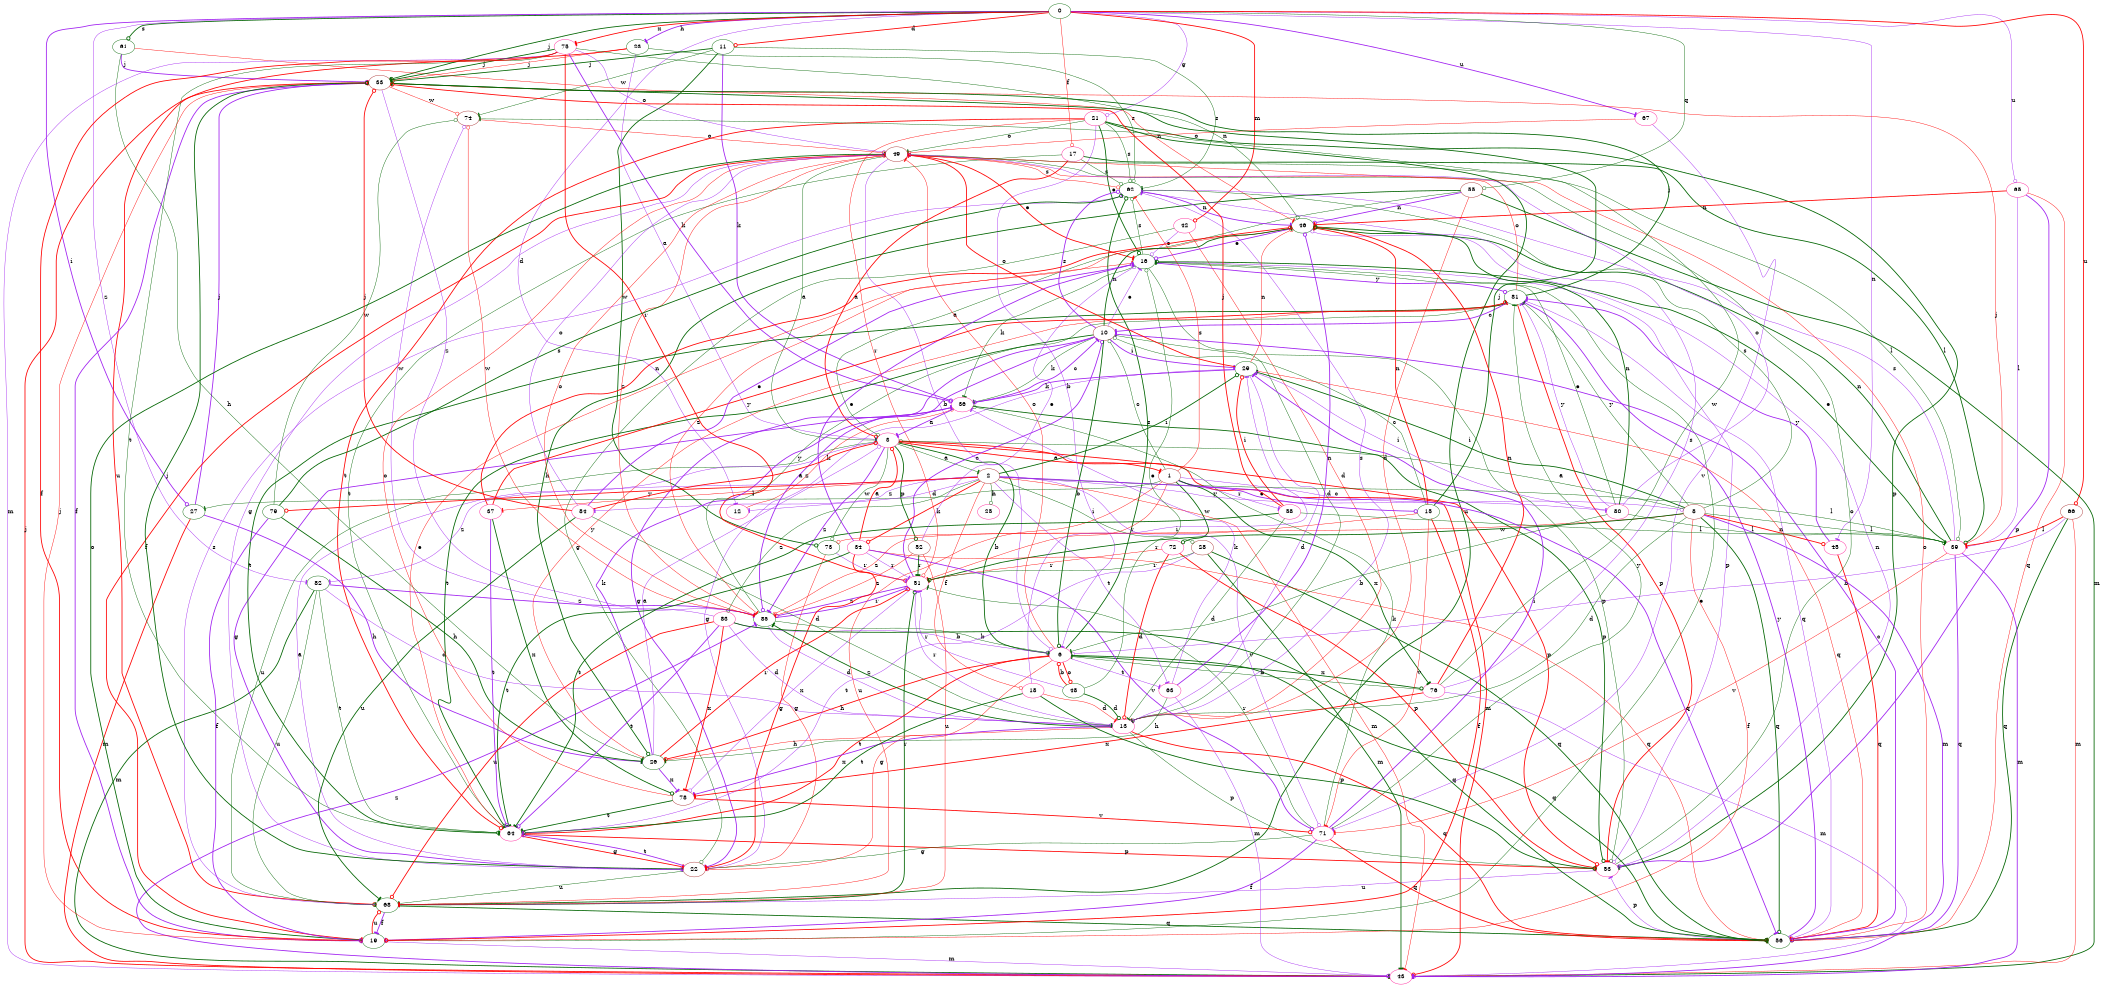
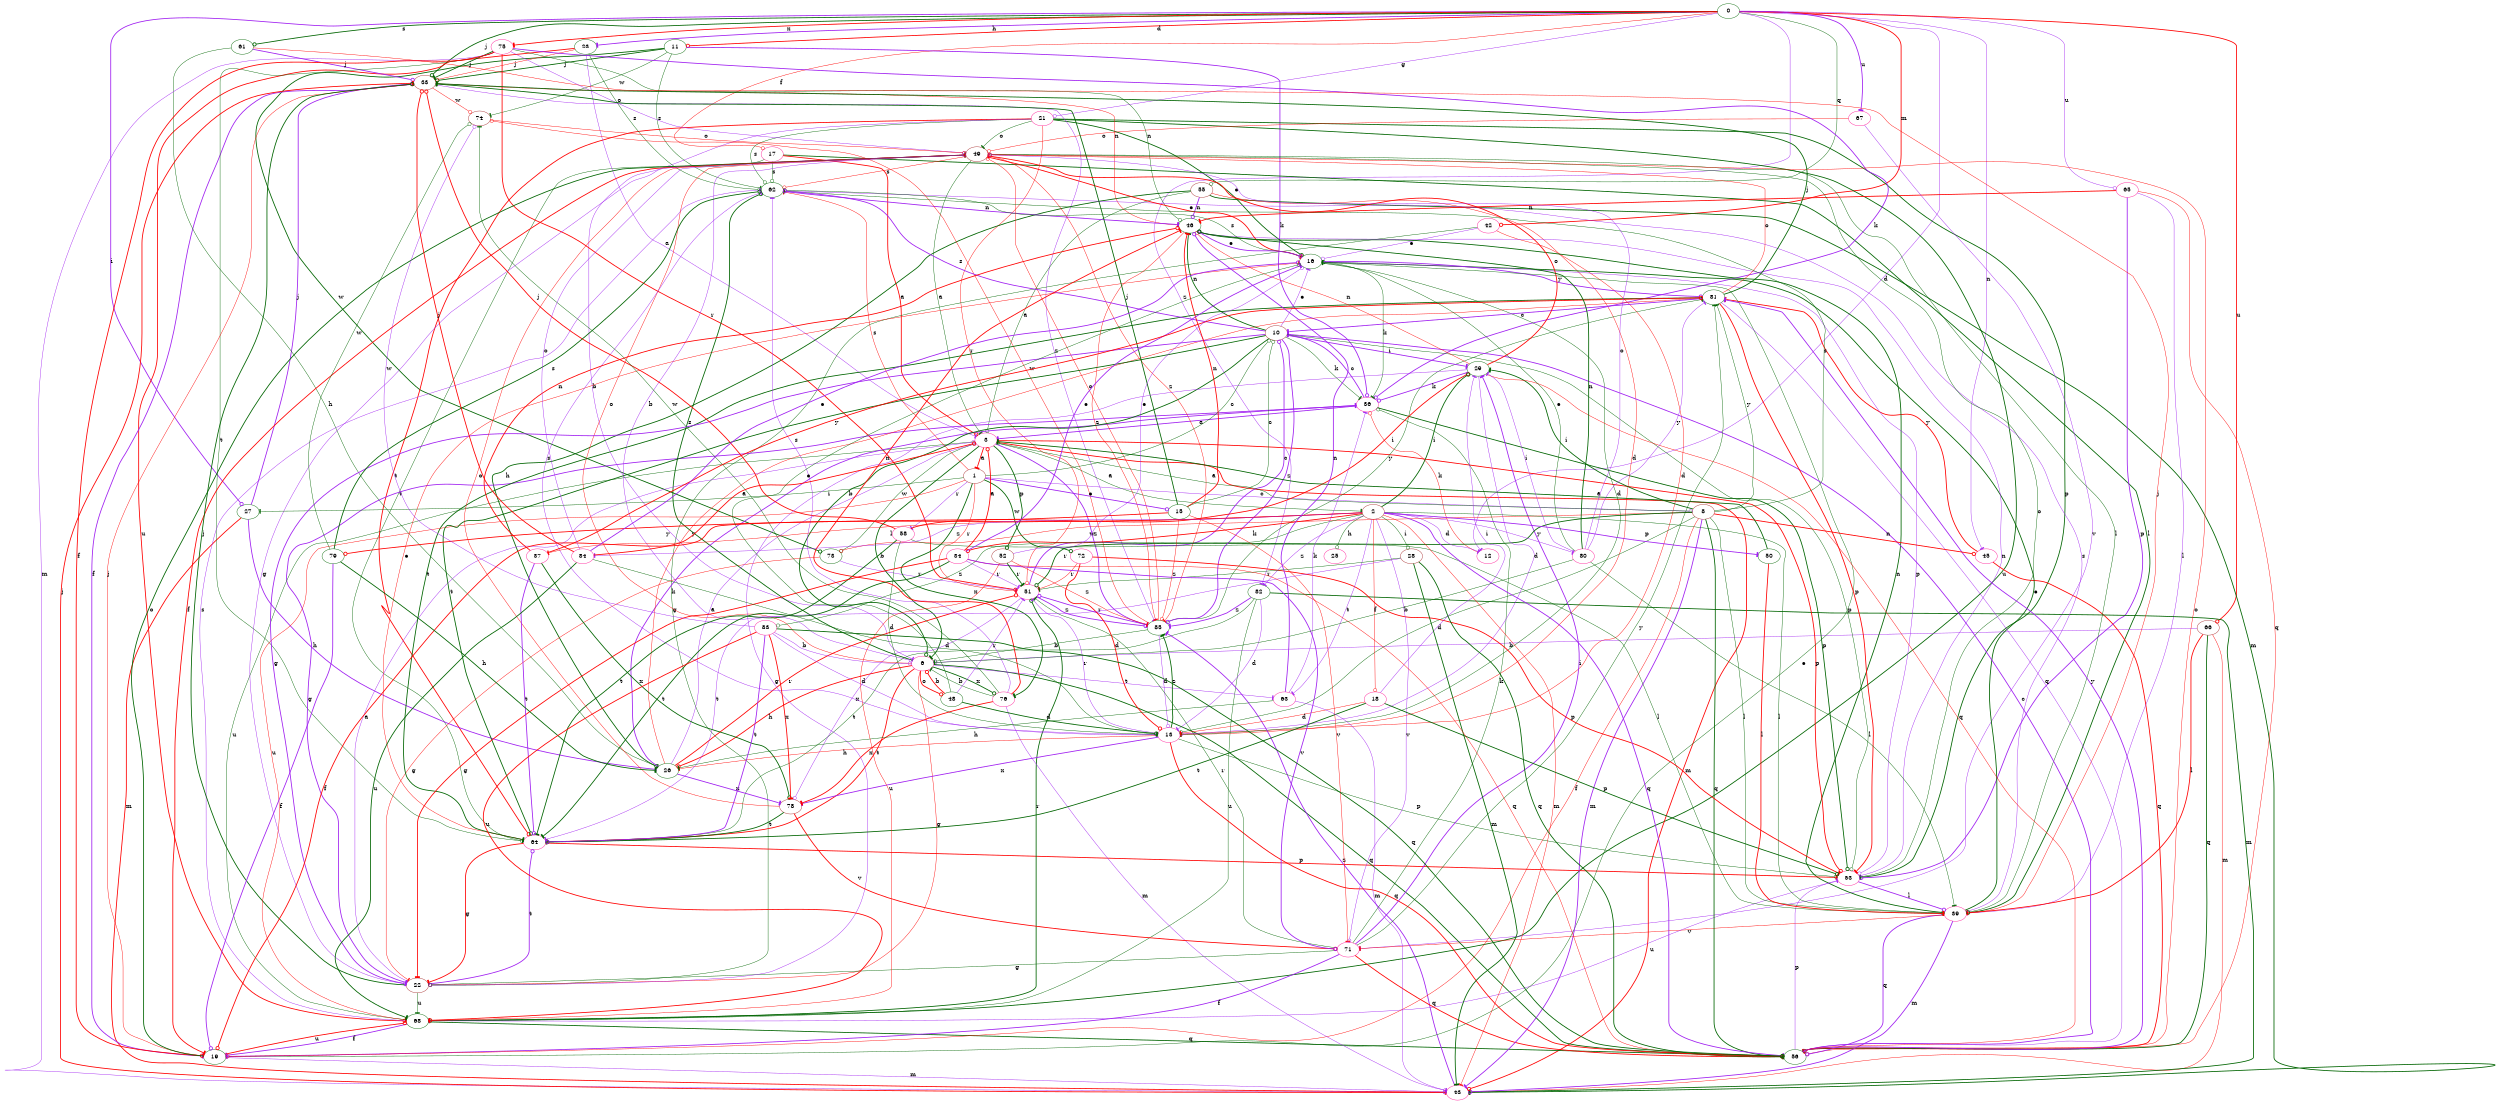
edge "45" -> "81": color purple -> red
node "50": added
edge "53" -> "39": added, label "l"
